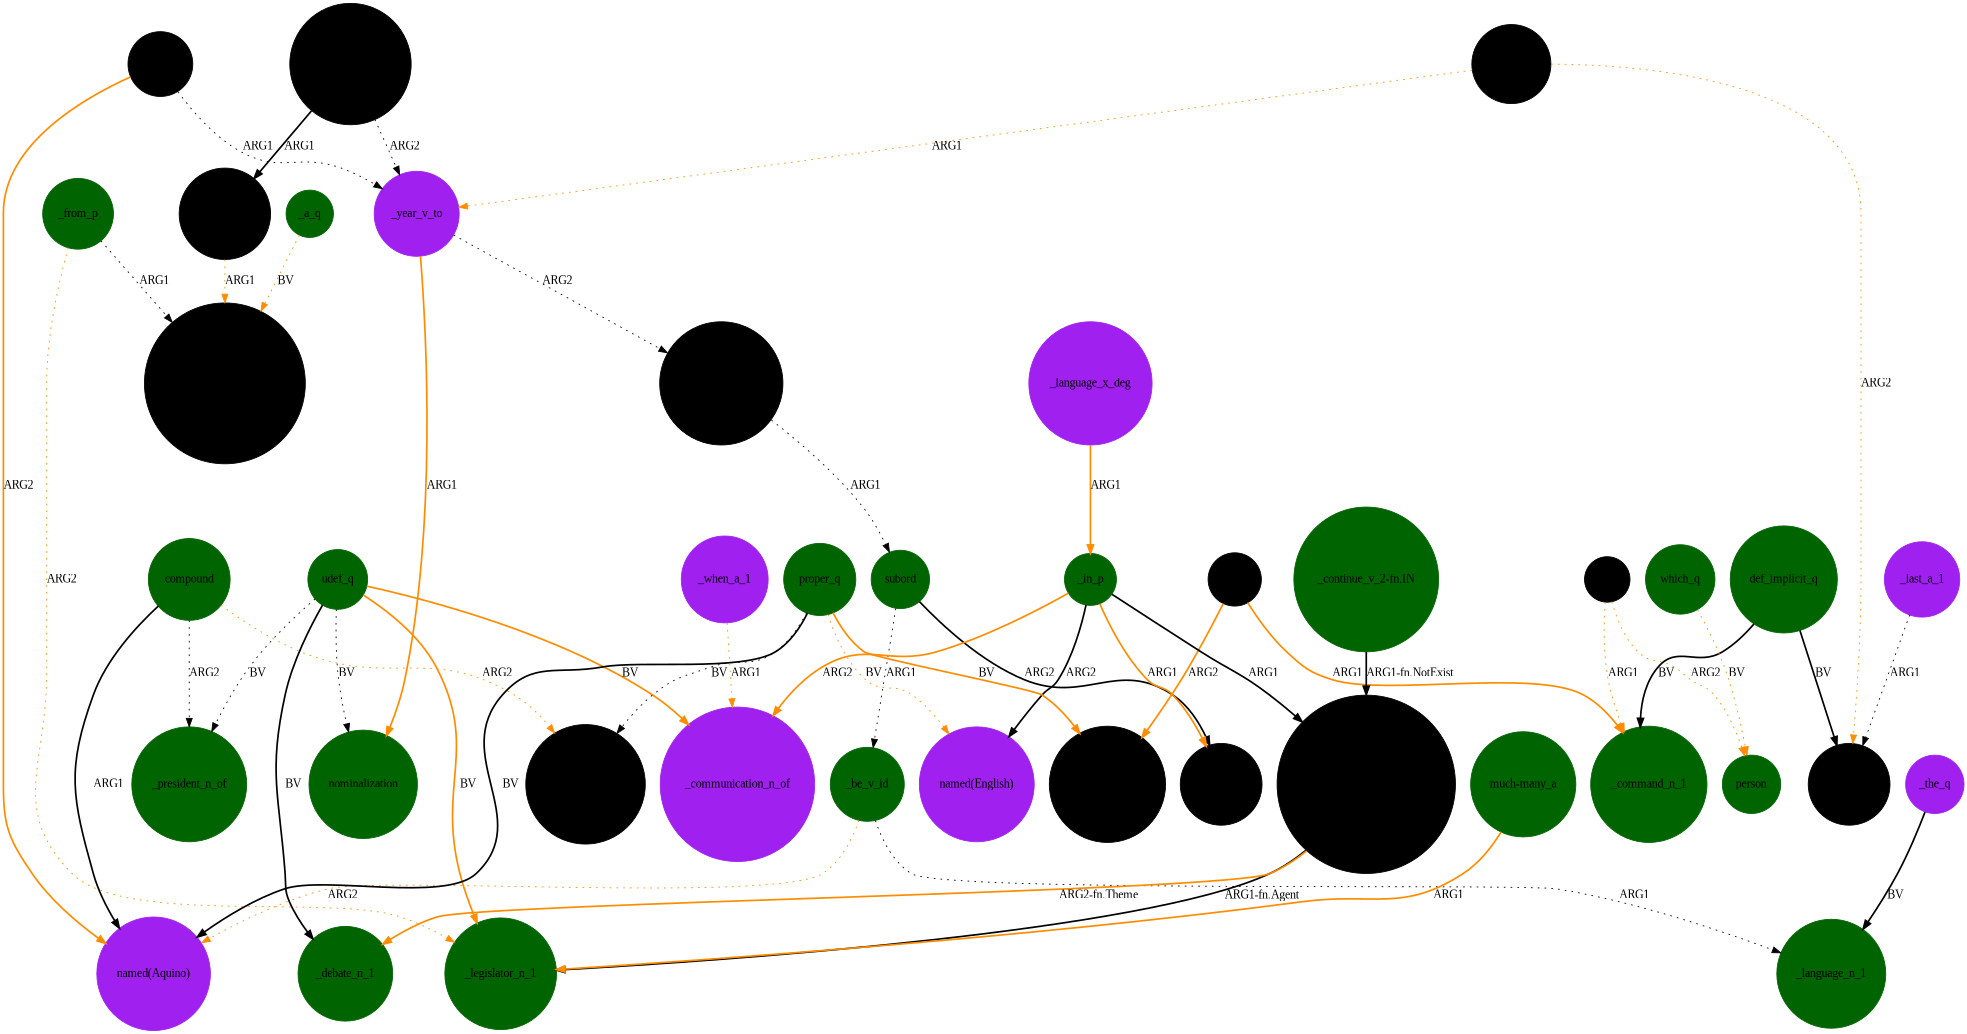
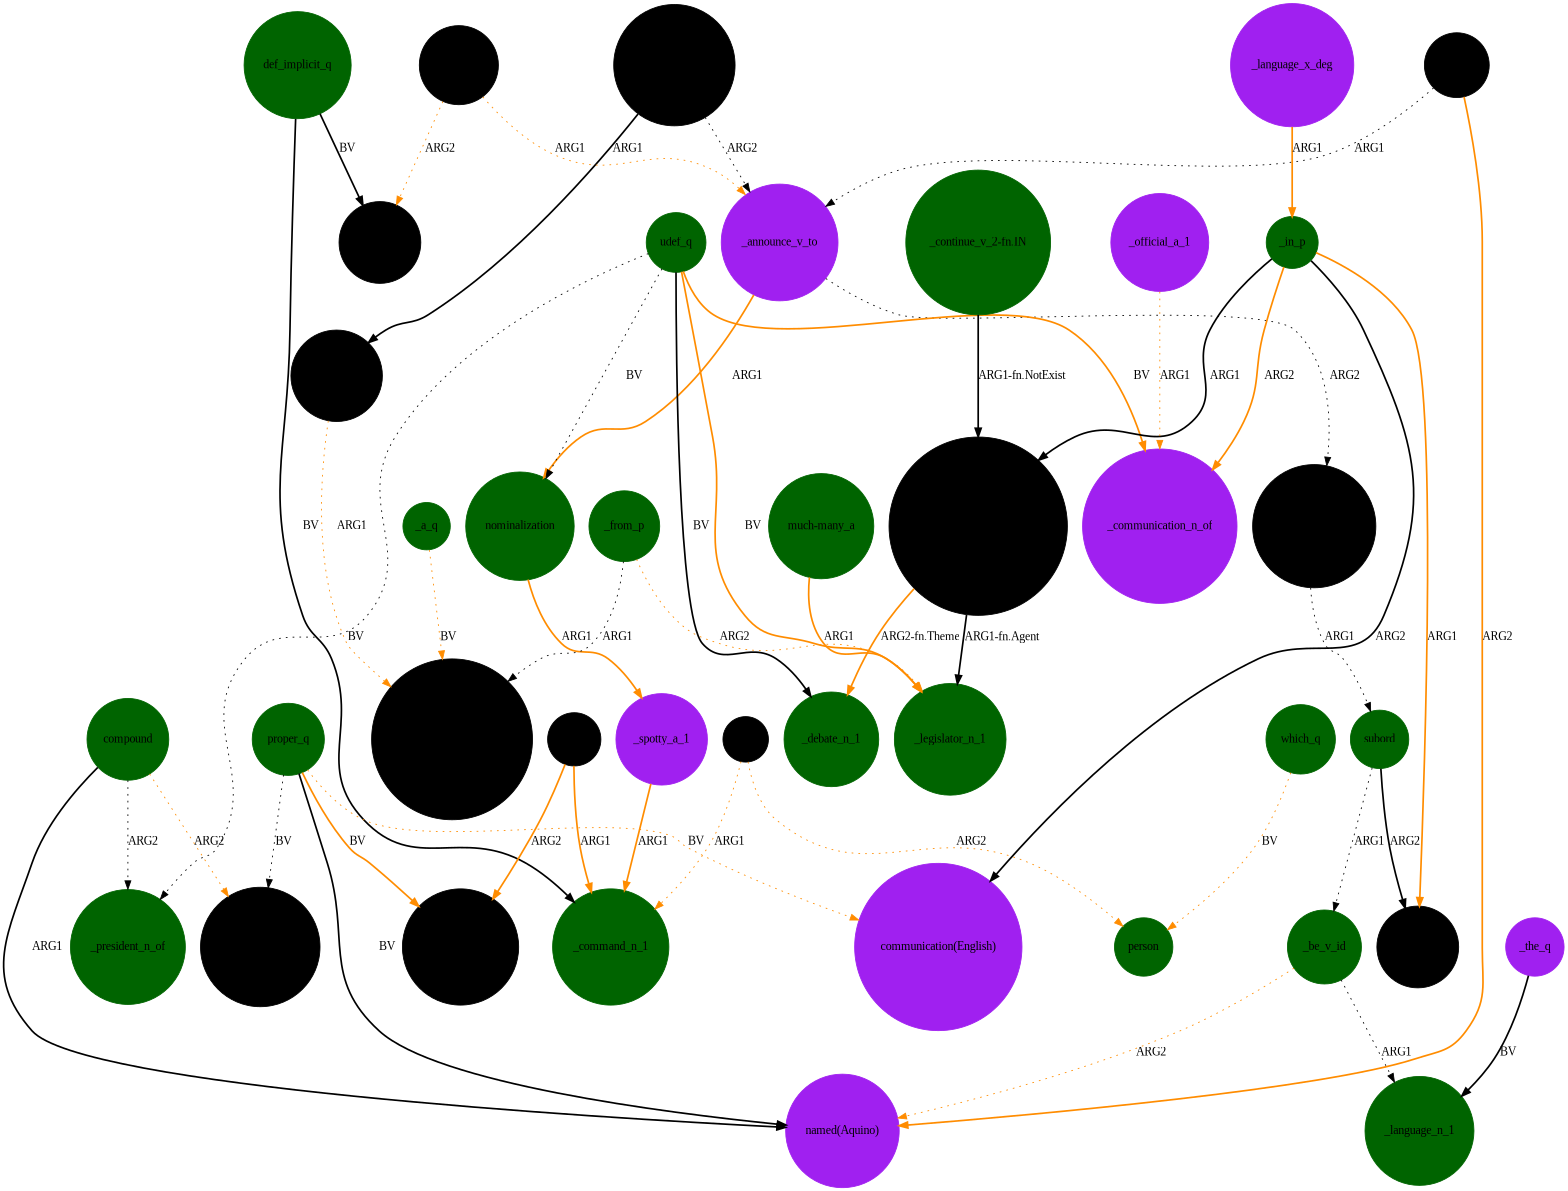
node "_year_v_to": label "_year_v_to" -> "_announce_v_to"
node "_when_a_1": label "_when_a_1" -> "_official_a_1"
node "_last_a_1": removed
node "_spotty_a_1": added
node "named(English)": label "named(English)" -> "communication(English)"
